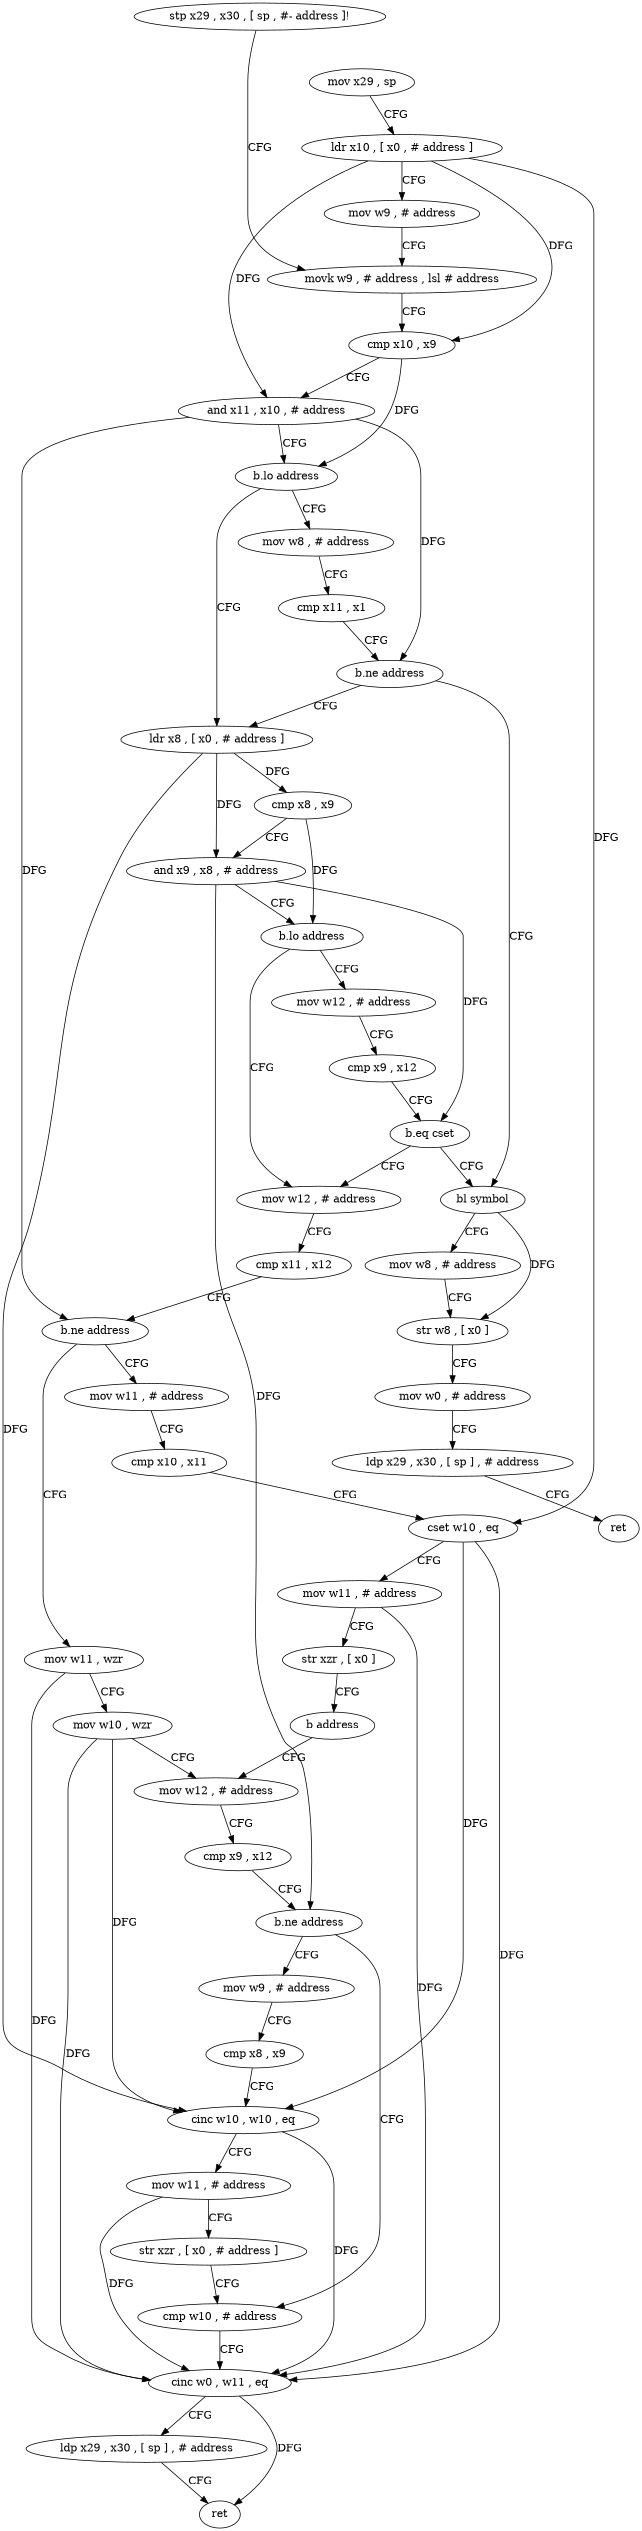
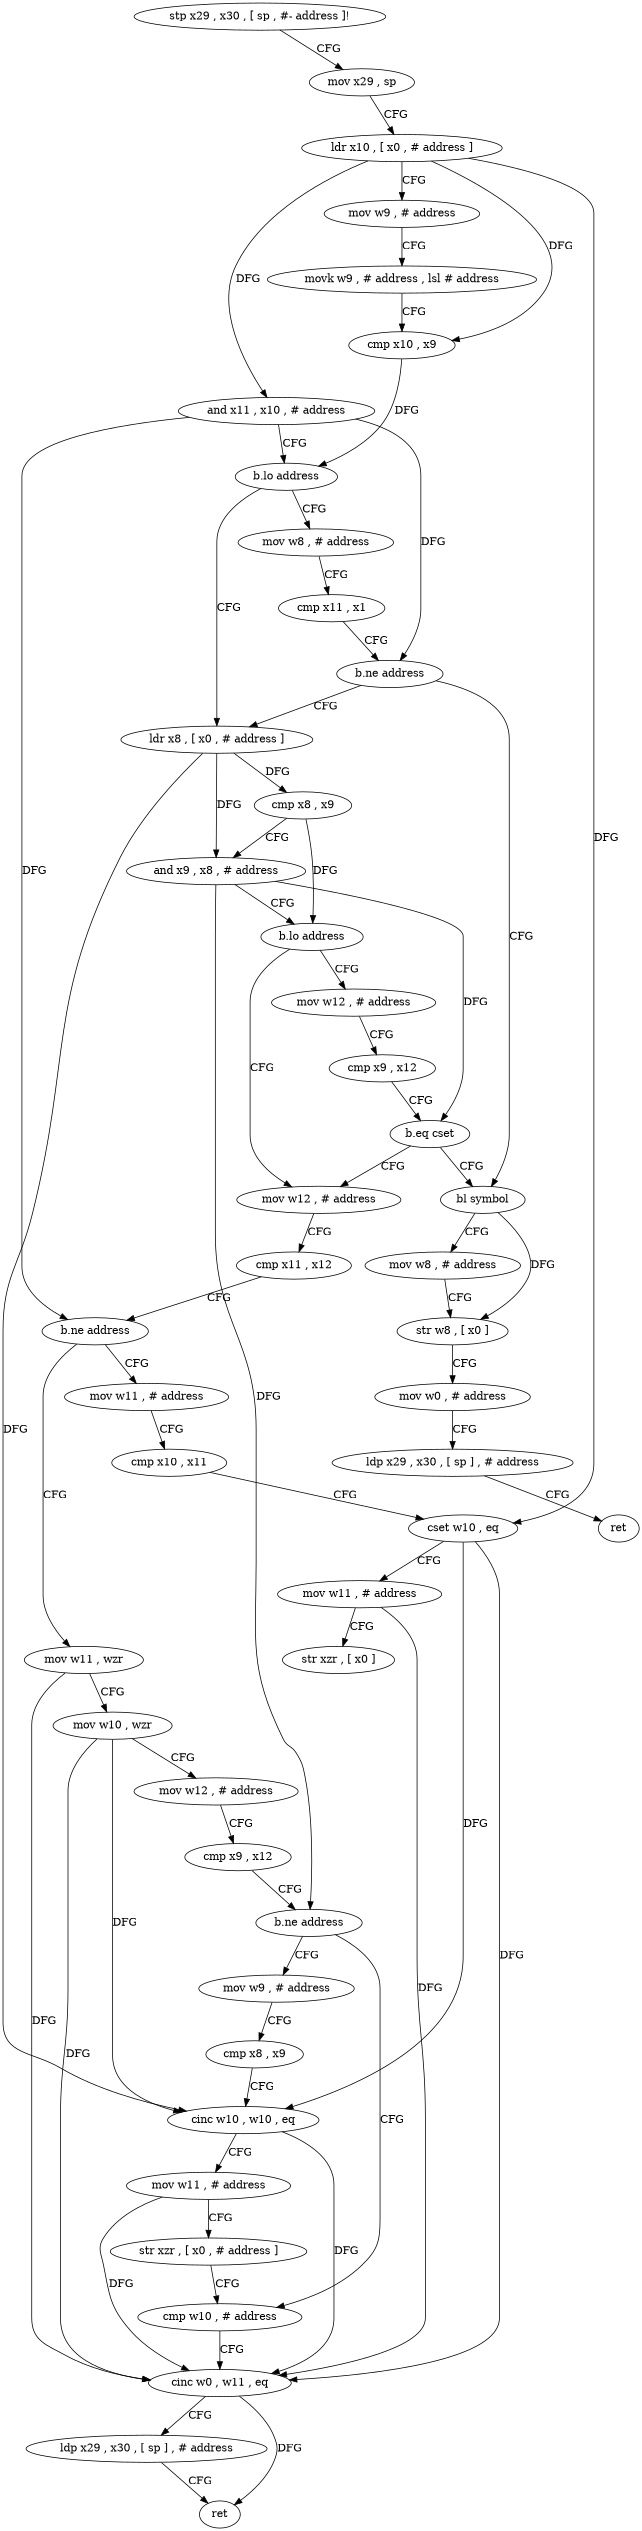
edge "stp x29 , x30 , [ sp , #- address ]!" -> "movk w9 , # address , lsl # address": now "stp x29 , x30 , [ sp , #- address ]!" -> "mov x29 , sp"
edge "cmp x10 , x9" -> "and x11 , x10 , # address": removed, label "CFG"
node "b address": removed
